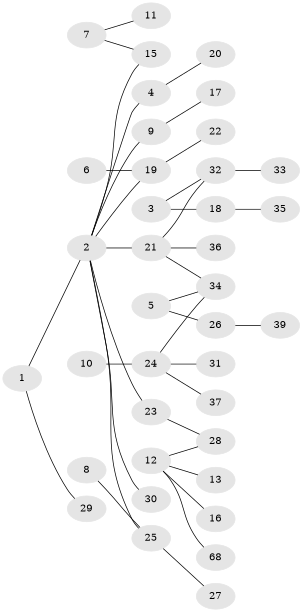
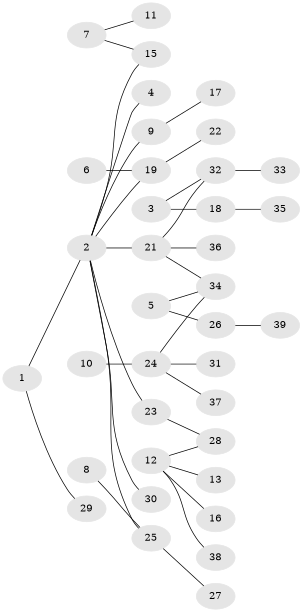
node "20": removed
node "68": label "68" -> "38"
